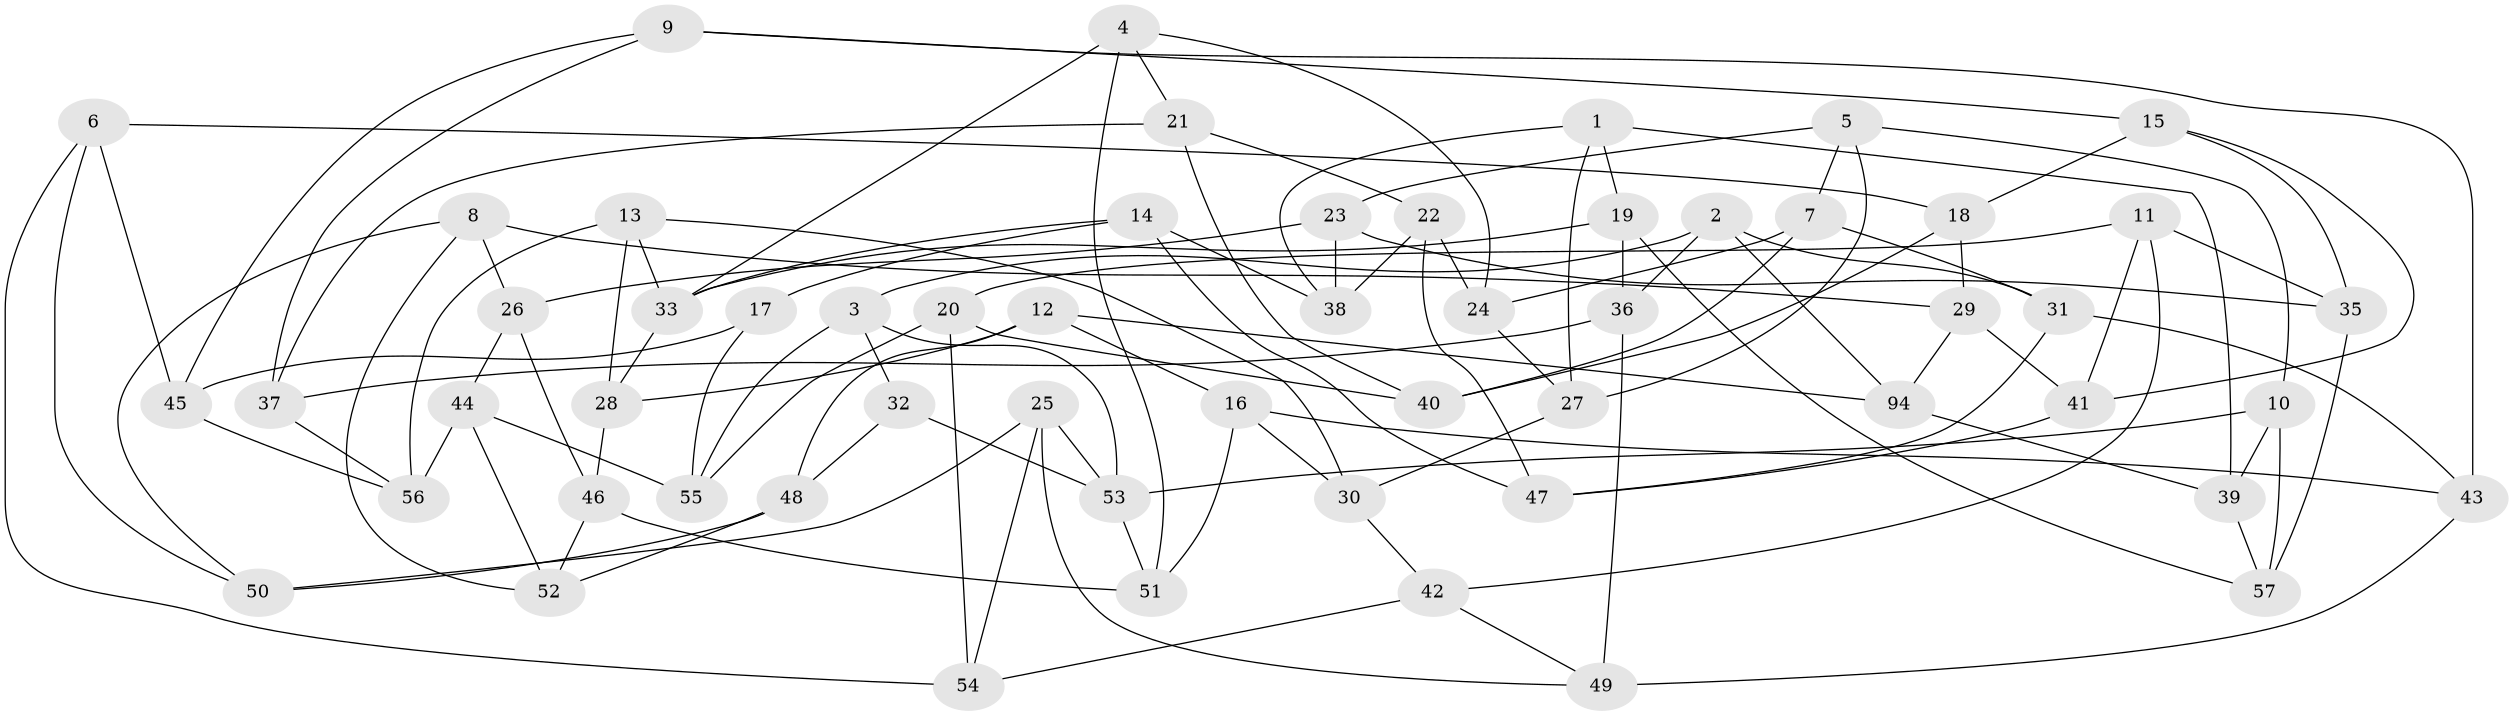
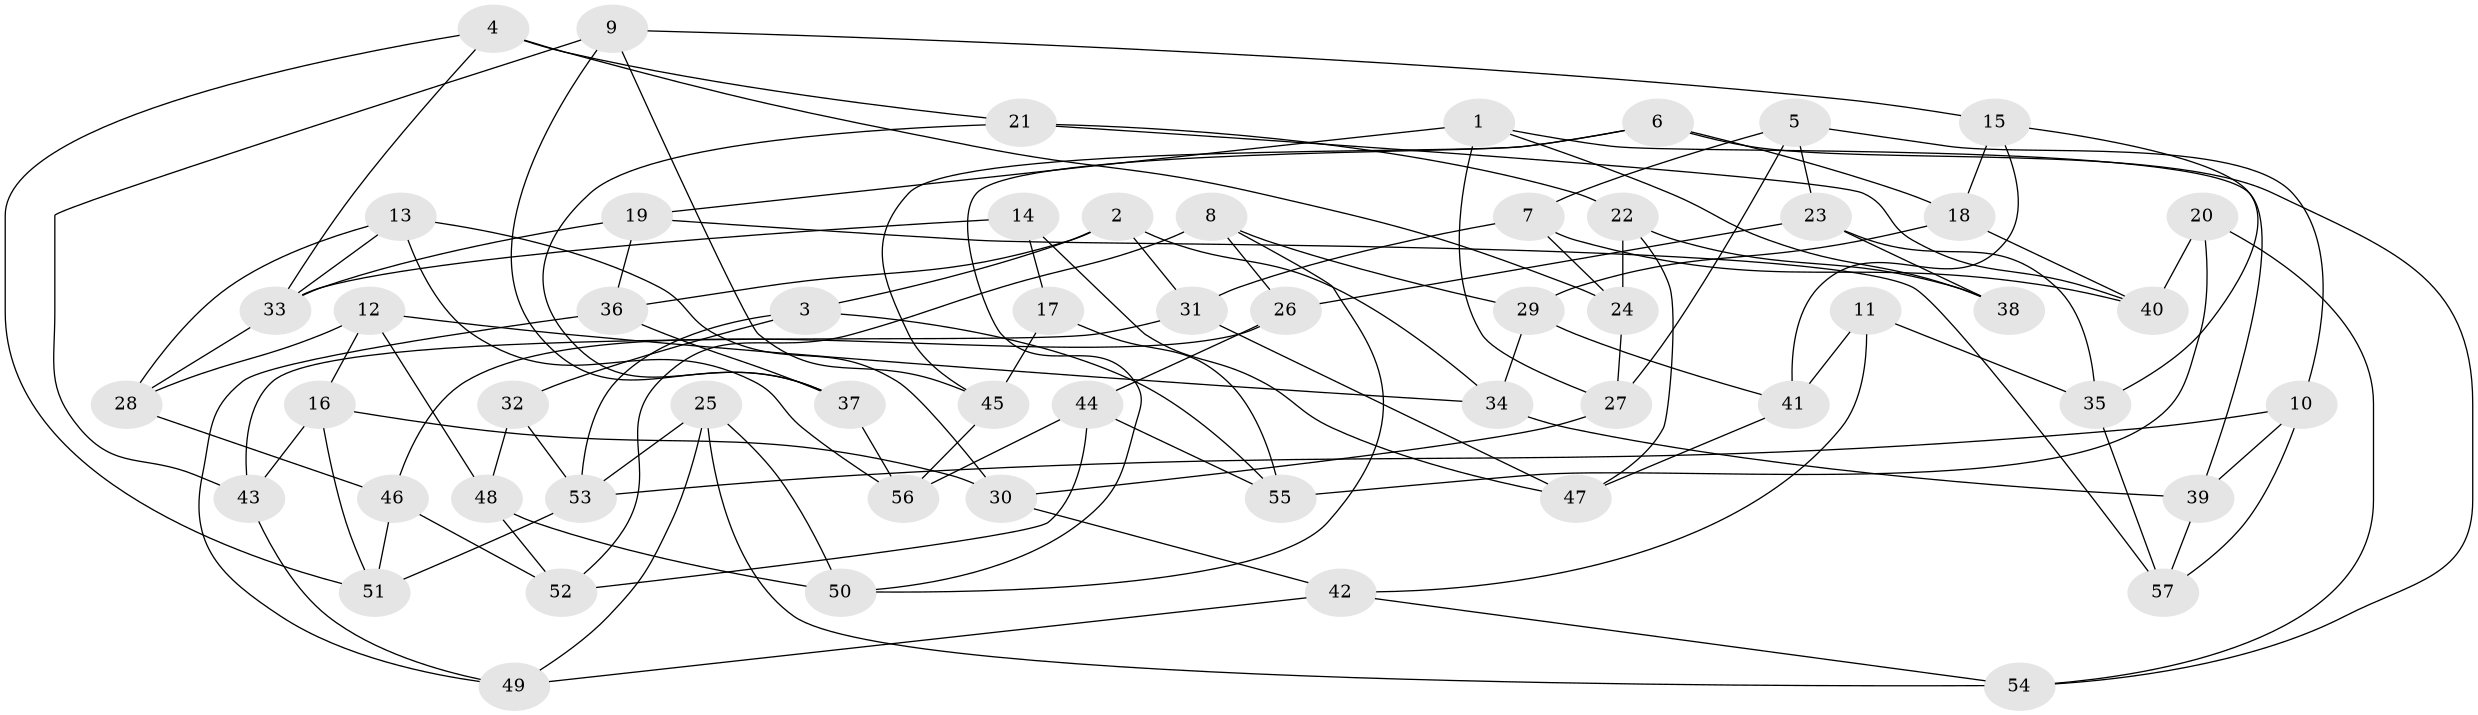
edge "11" -- "20": removed
edge "14" -- "38": removed
node "94": label "94" -> "34"
